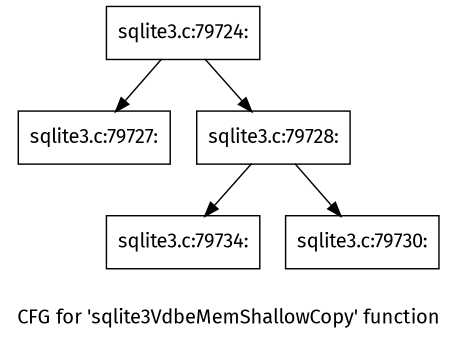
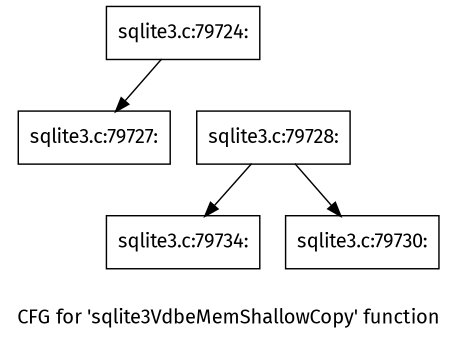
edge "sqlite3.c:79724:" -> "sqlite3.c:79728:": removed
